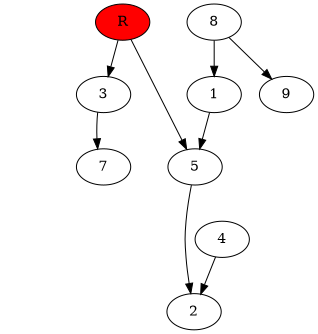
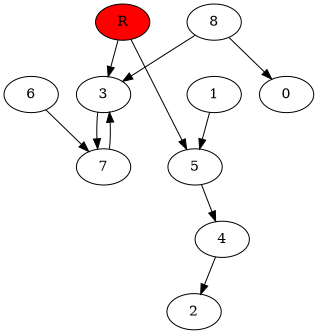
edge "8" -> "1": now "8" -> "3"
node "6": added
node "9": label "9" -> "0"
edge "7" -> "3": added
edge "5" -> "2": now "5" -> "4"
